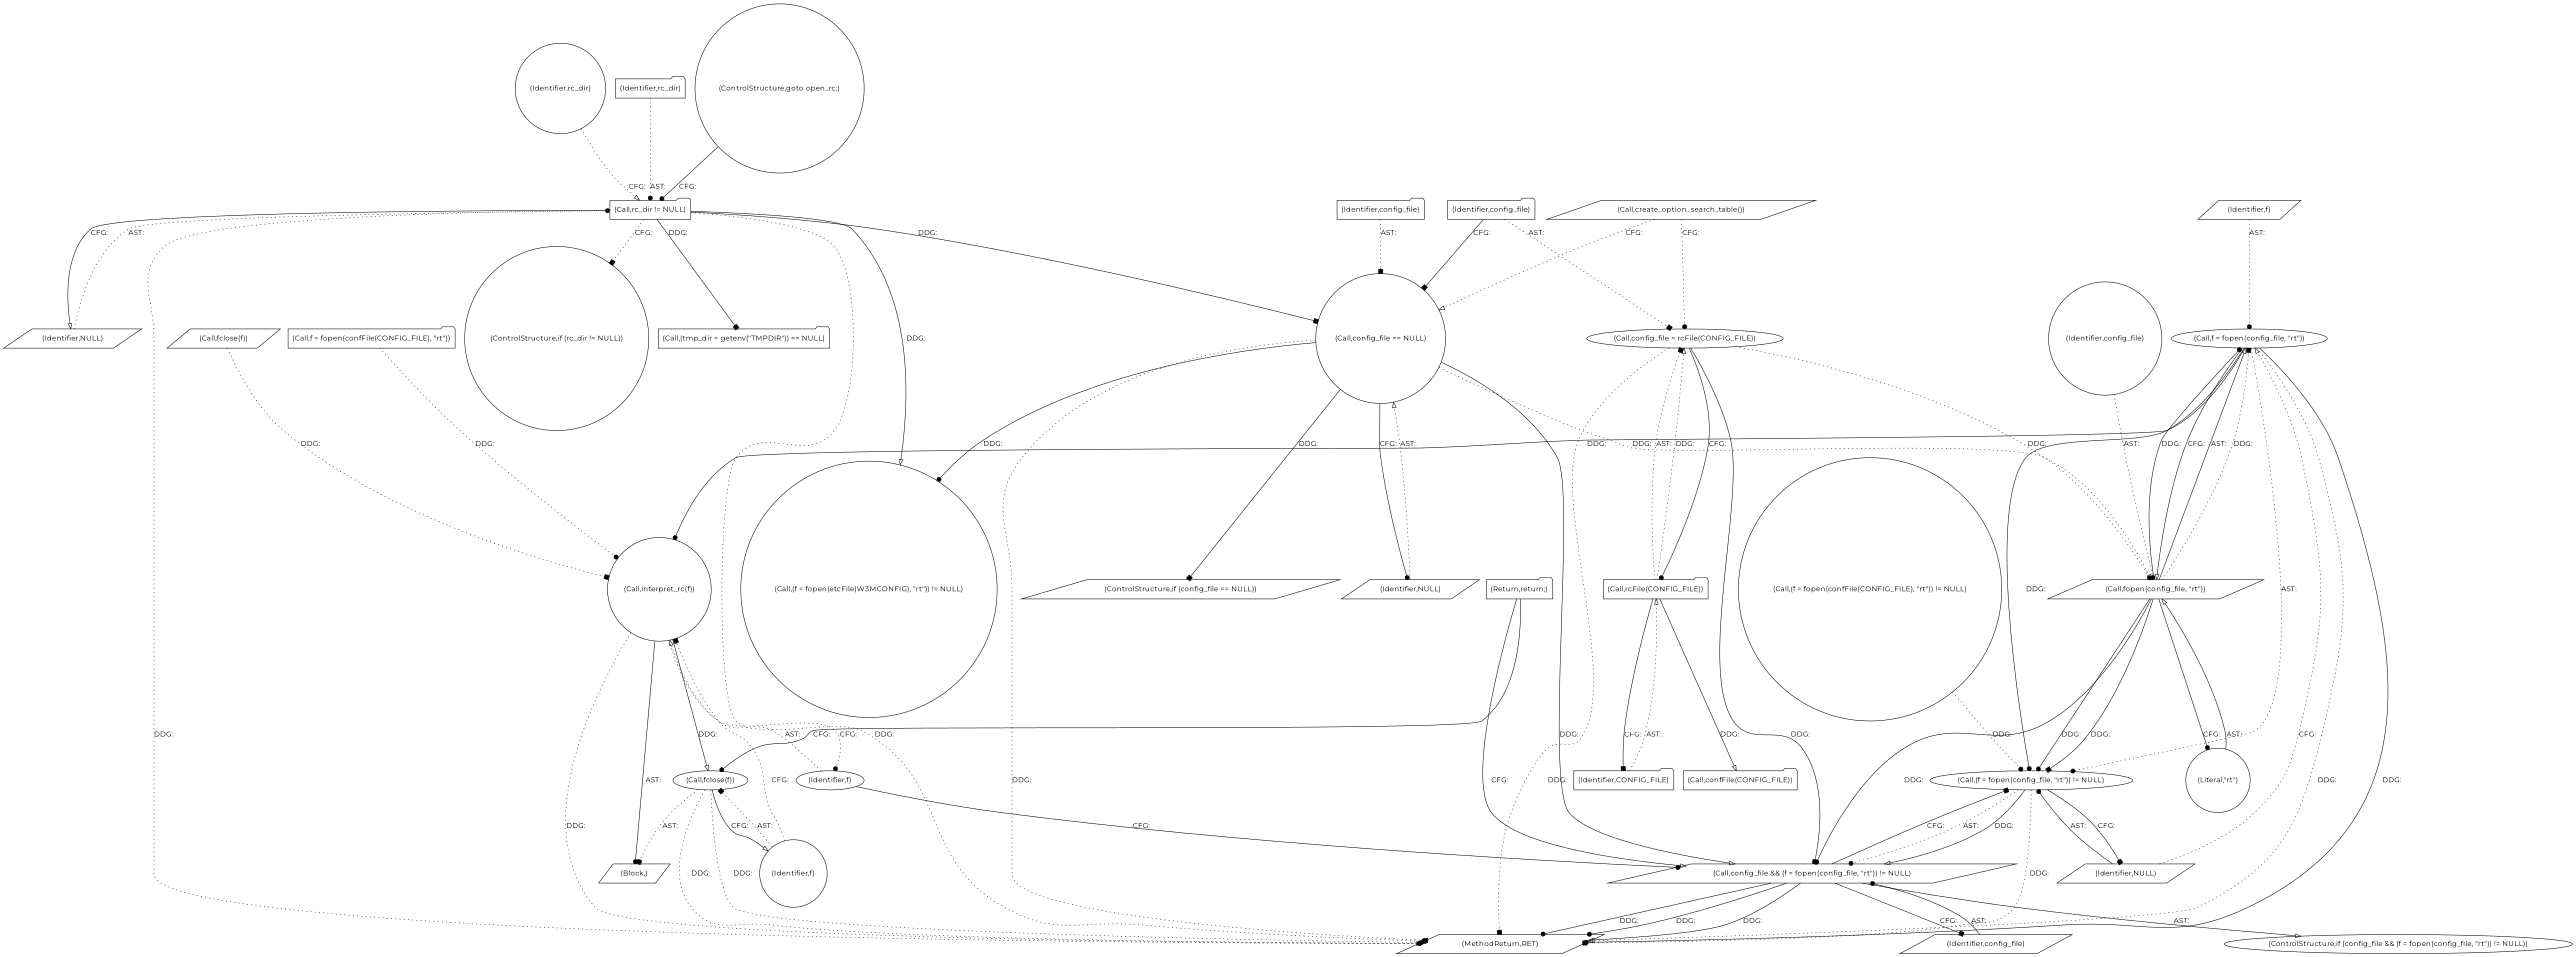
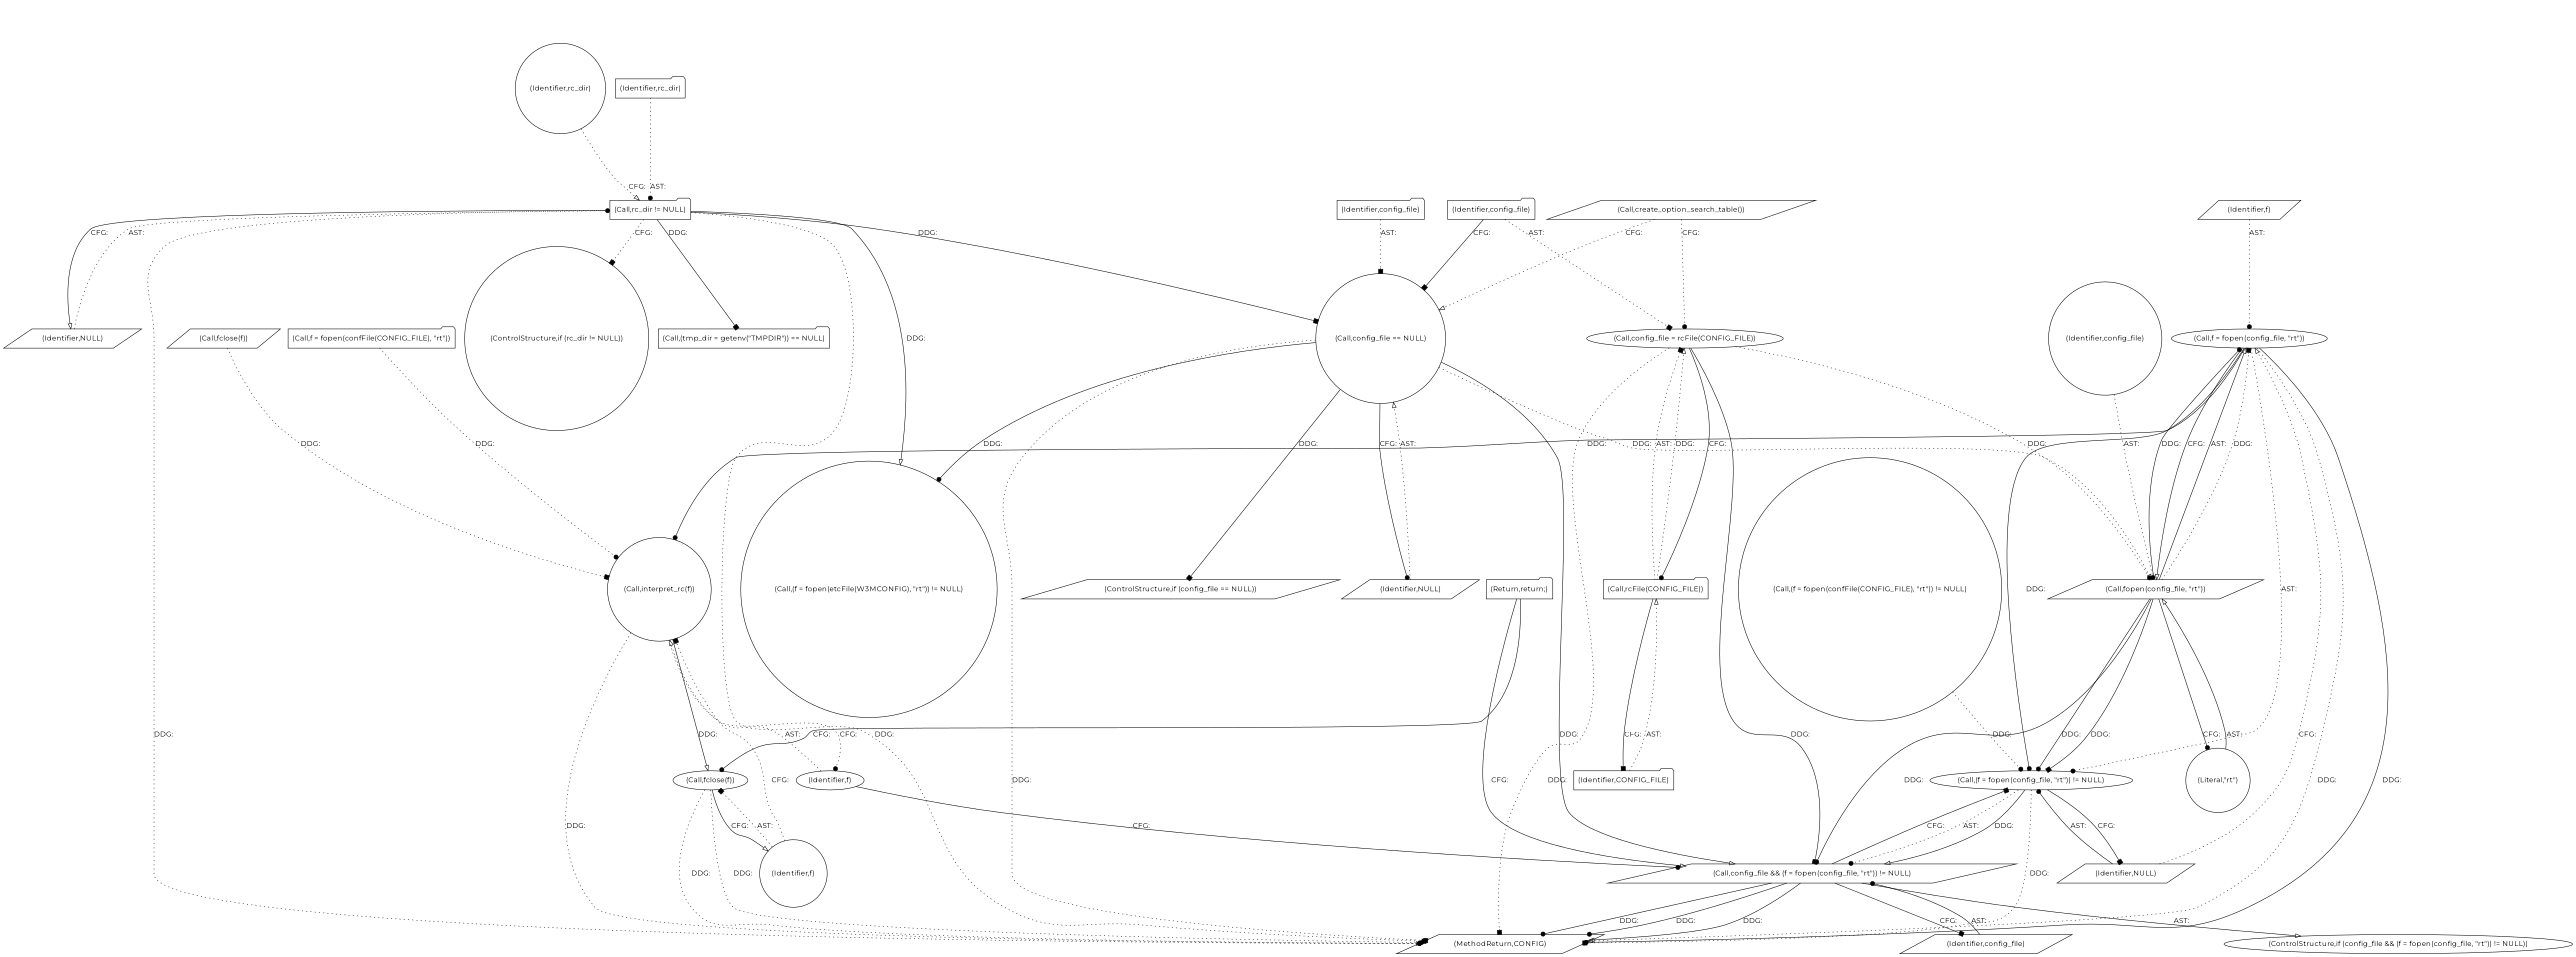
node "(ControlStructure,goto open_rc;)": removed
node "(Call,confFile(CONFIG_FILE))": removed
node "(Block,)": removed
node "(MethodReturn,RET)": label "(MethodReturn,RET)" -> "(MethodReturn,CONFIG)"
